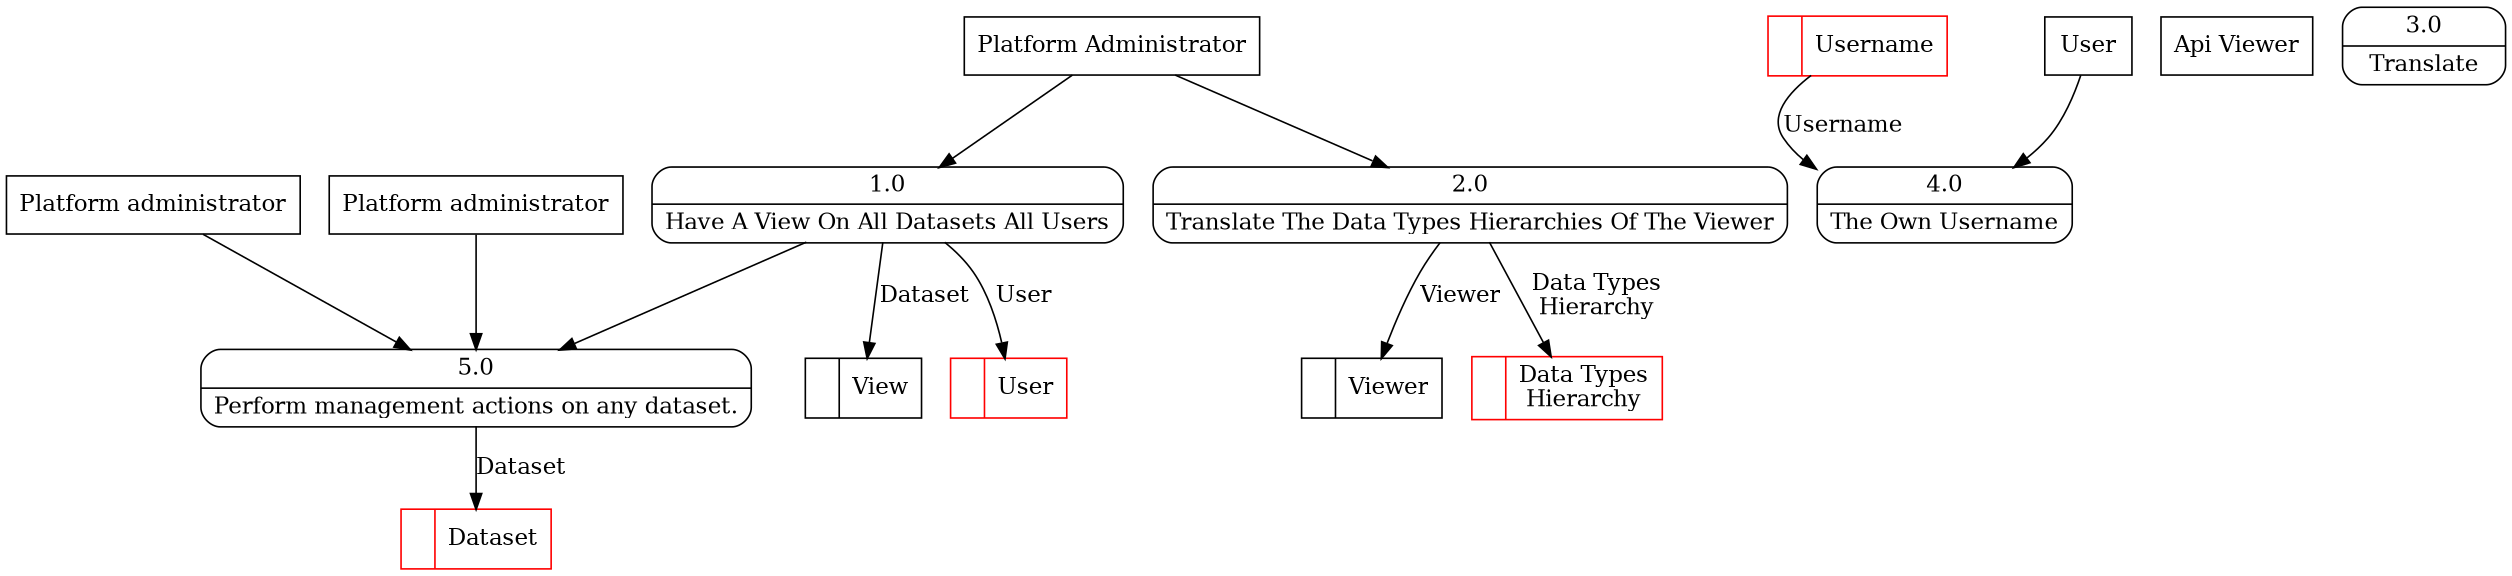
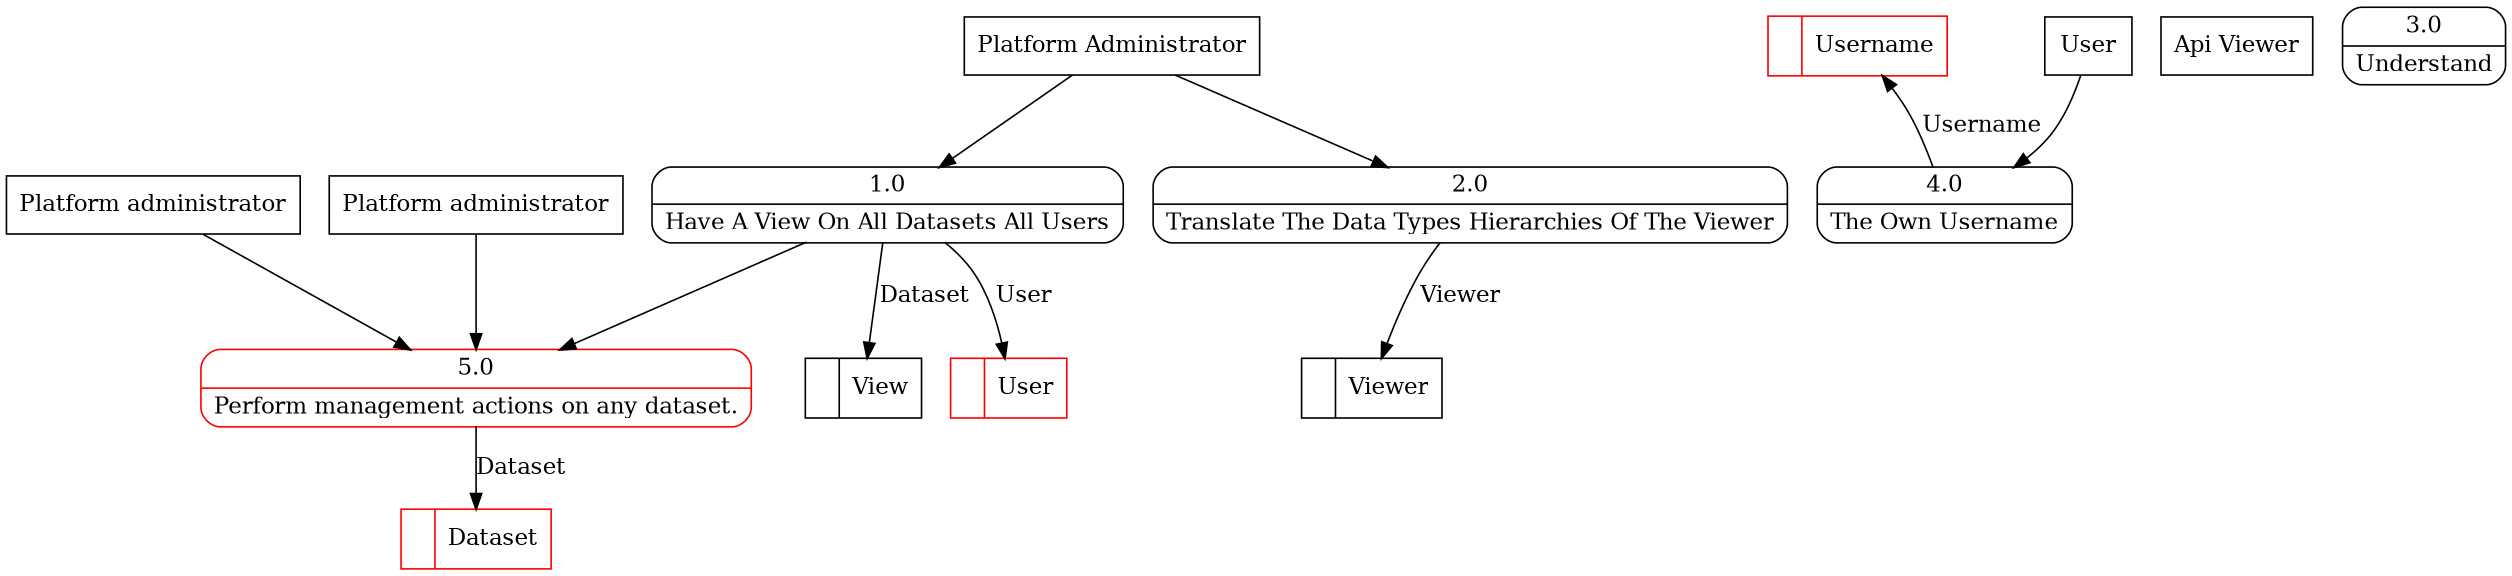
node "3.0": text "Translate" -> "Understand"
edge "Username" -> "4.0": reversed
node "5.0": color black -> red
node "Data Types": removed
